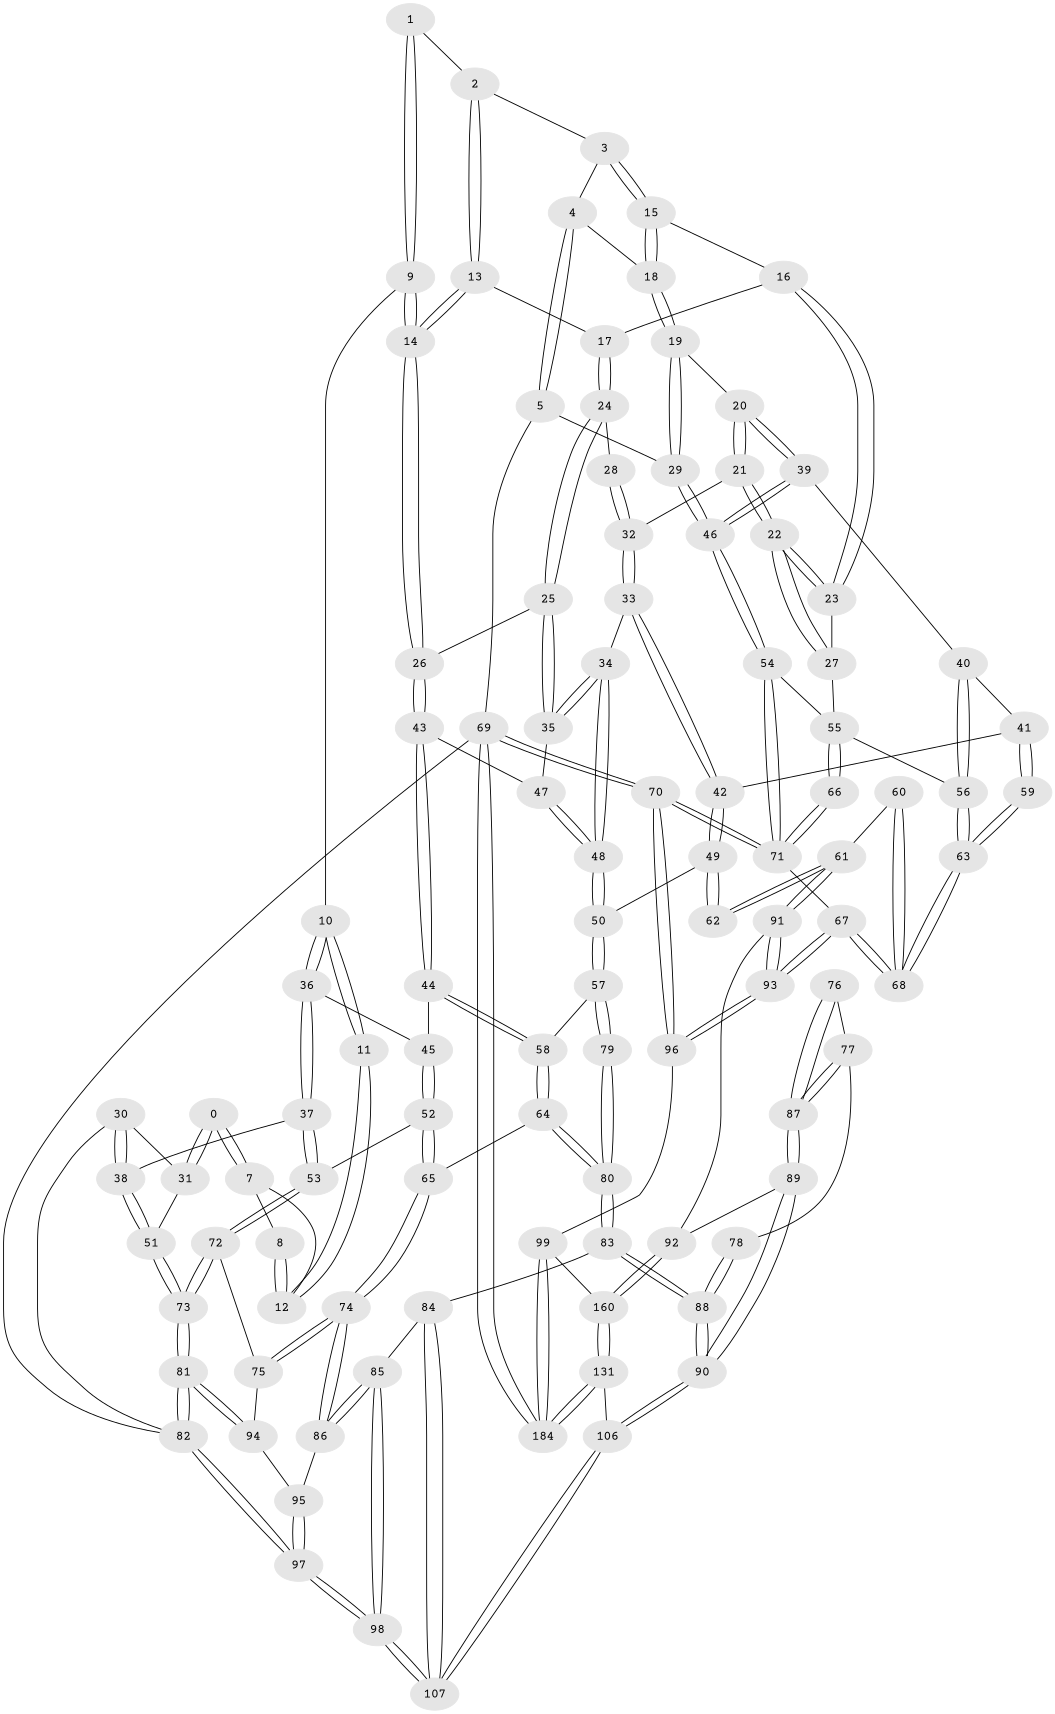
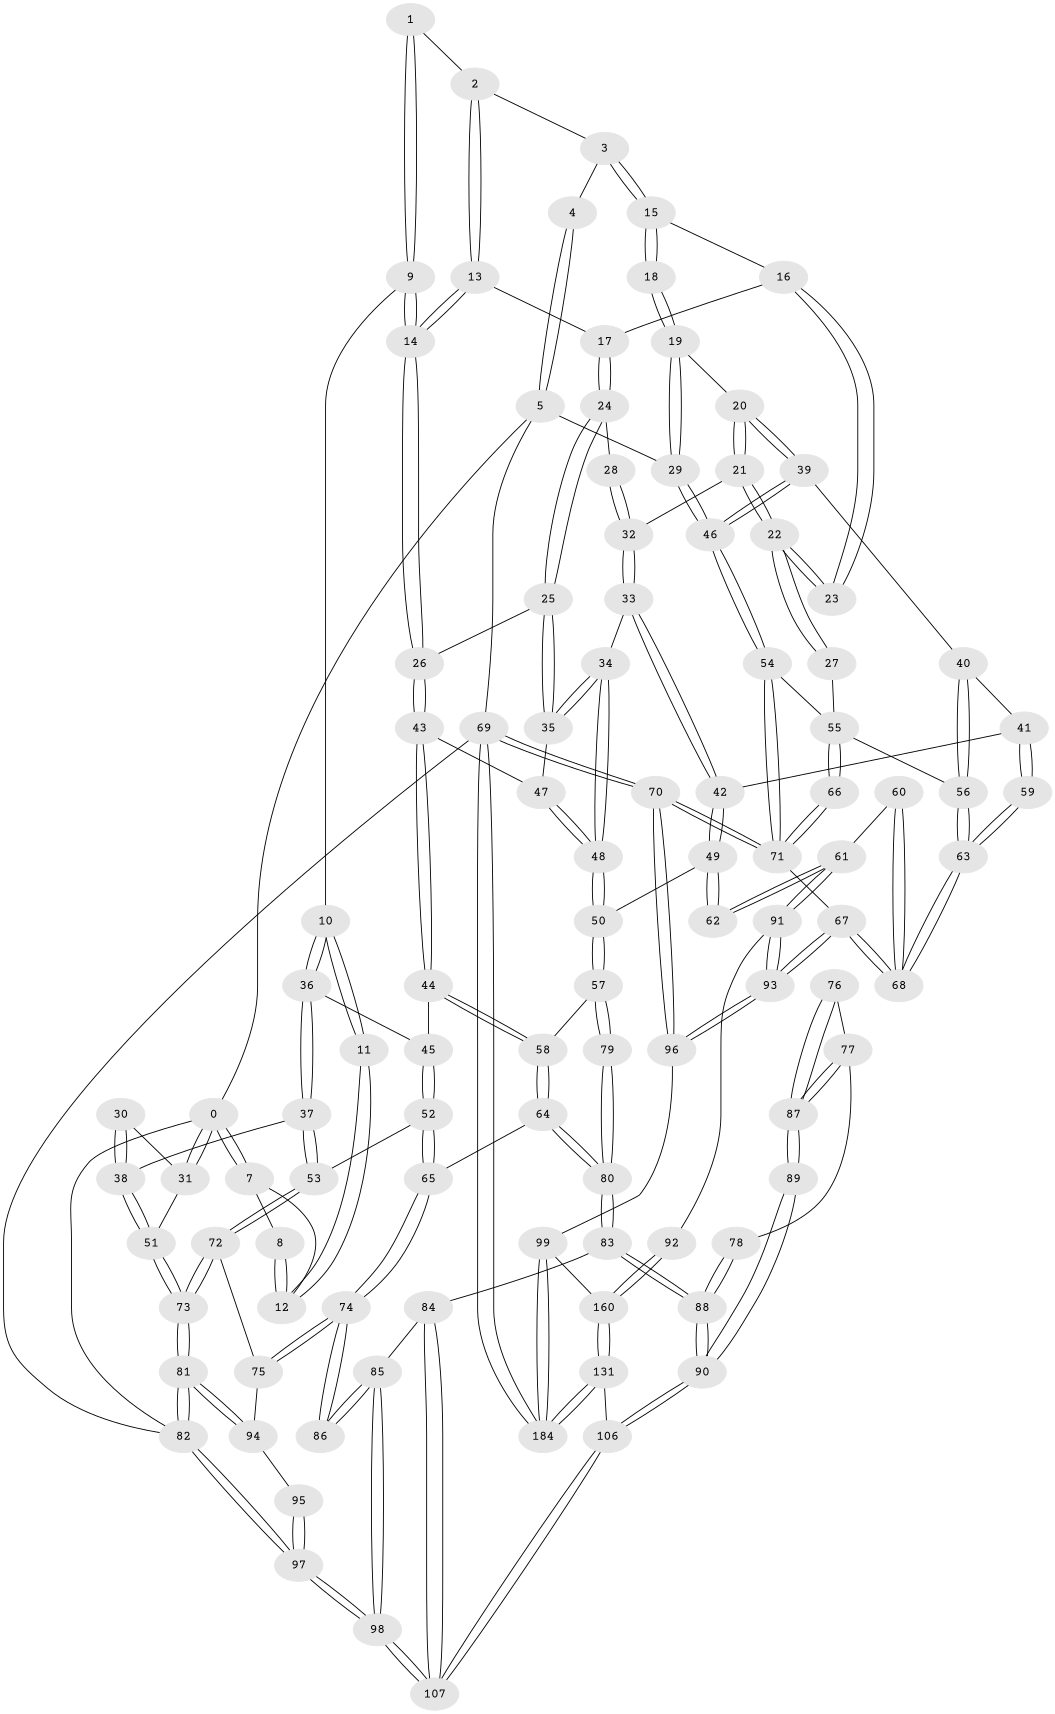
edge "4" -- "18": removed
edge "23" -- "27": removed
edge "5" -- "0": added
edge "89" -- "92": removed
edge "30" -- "82": now "0" -- "82"
edge "86" -- "95": removed
